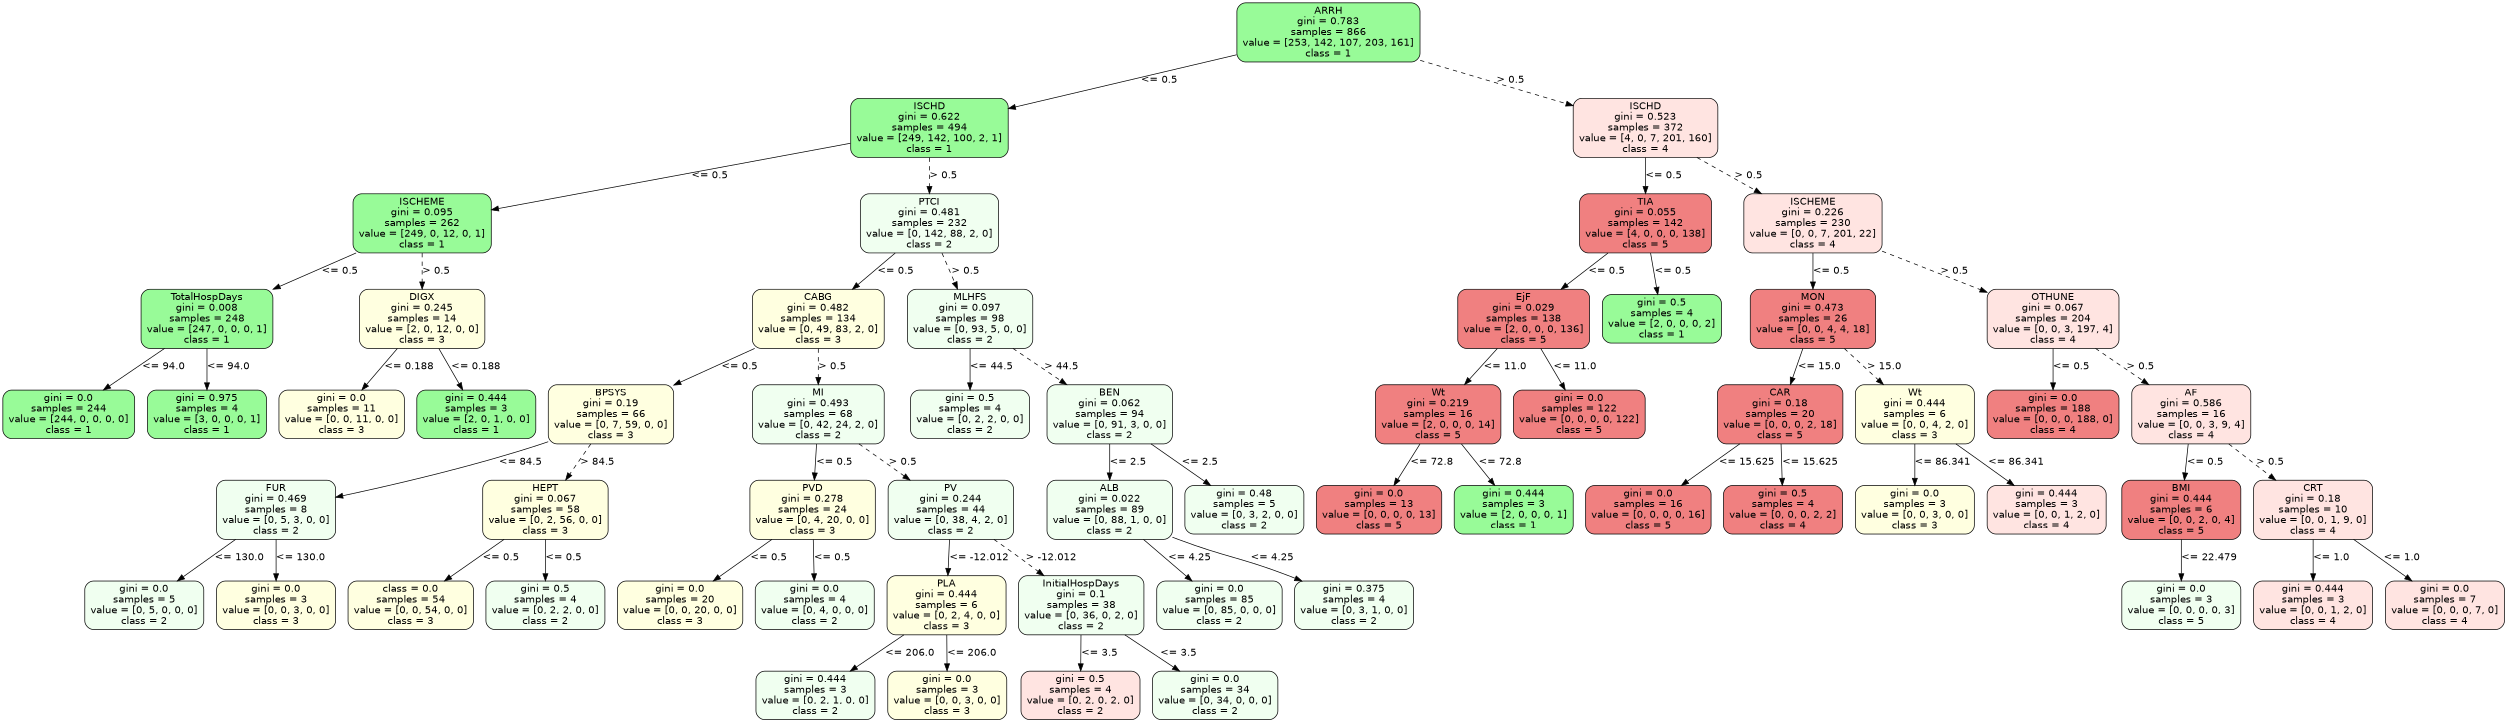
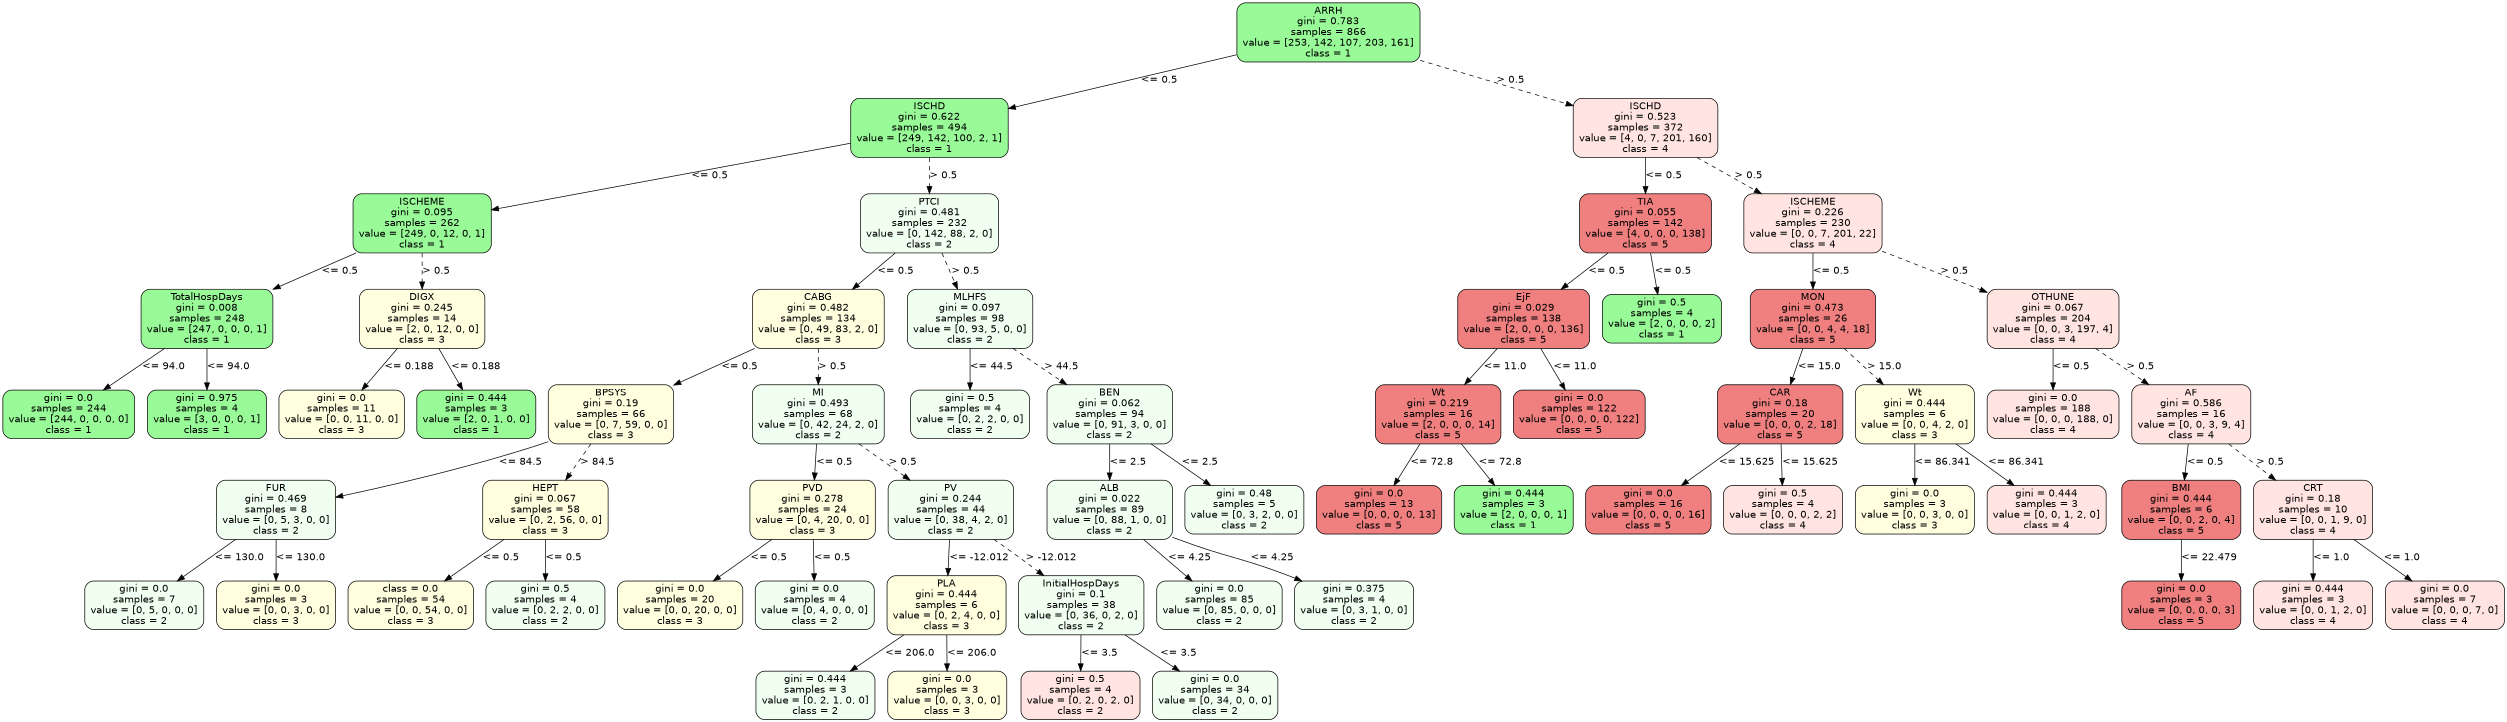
node "gini = 0.0 samples = 188 value = [0, 0, 0, 188, 0] class = 4": fillcolor lightcoral -> mistyrose
node "gini = 0.5 samples = 4 value = [0, 0, 0, 2, 2] class = 4": fillcolor lightcoral -> mistyrose
node "gini = 0.0 samples = 5 value = [0, 5, 0, 0, 0] class = 2": label "gini = 0.0 samples = 5 value = [0, 5, 0, 0, 0] class = 2" -> "gini = 0.0 samples = 7 value = [0, 5, 0, 0, 0] class = 2"
node "gini = 0.0 samples = 3 value = [0, 0, 0, 0, 3] class = 5": fillcolor honeydew -> lightcoral
